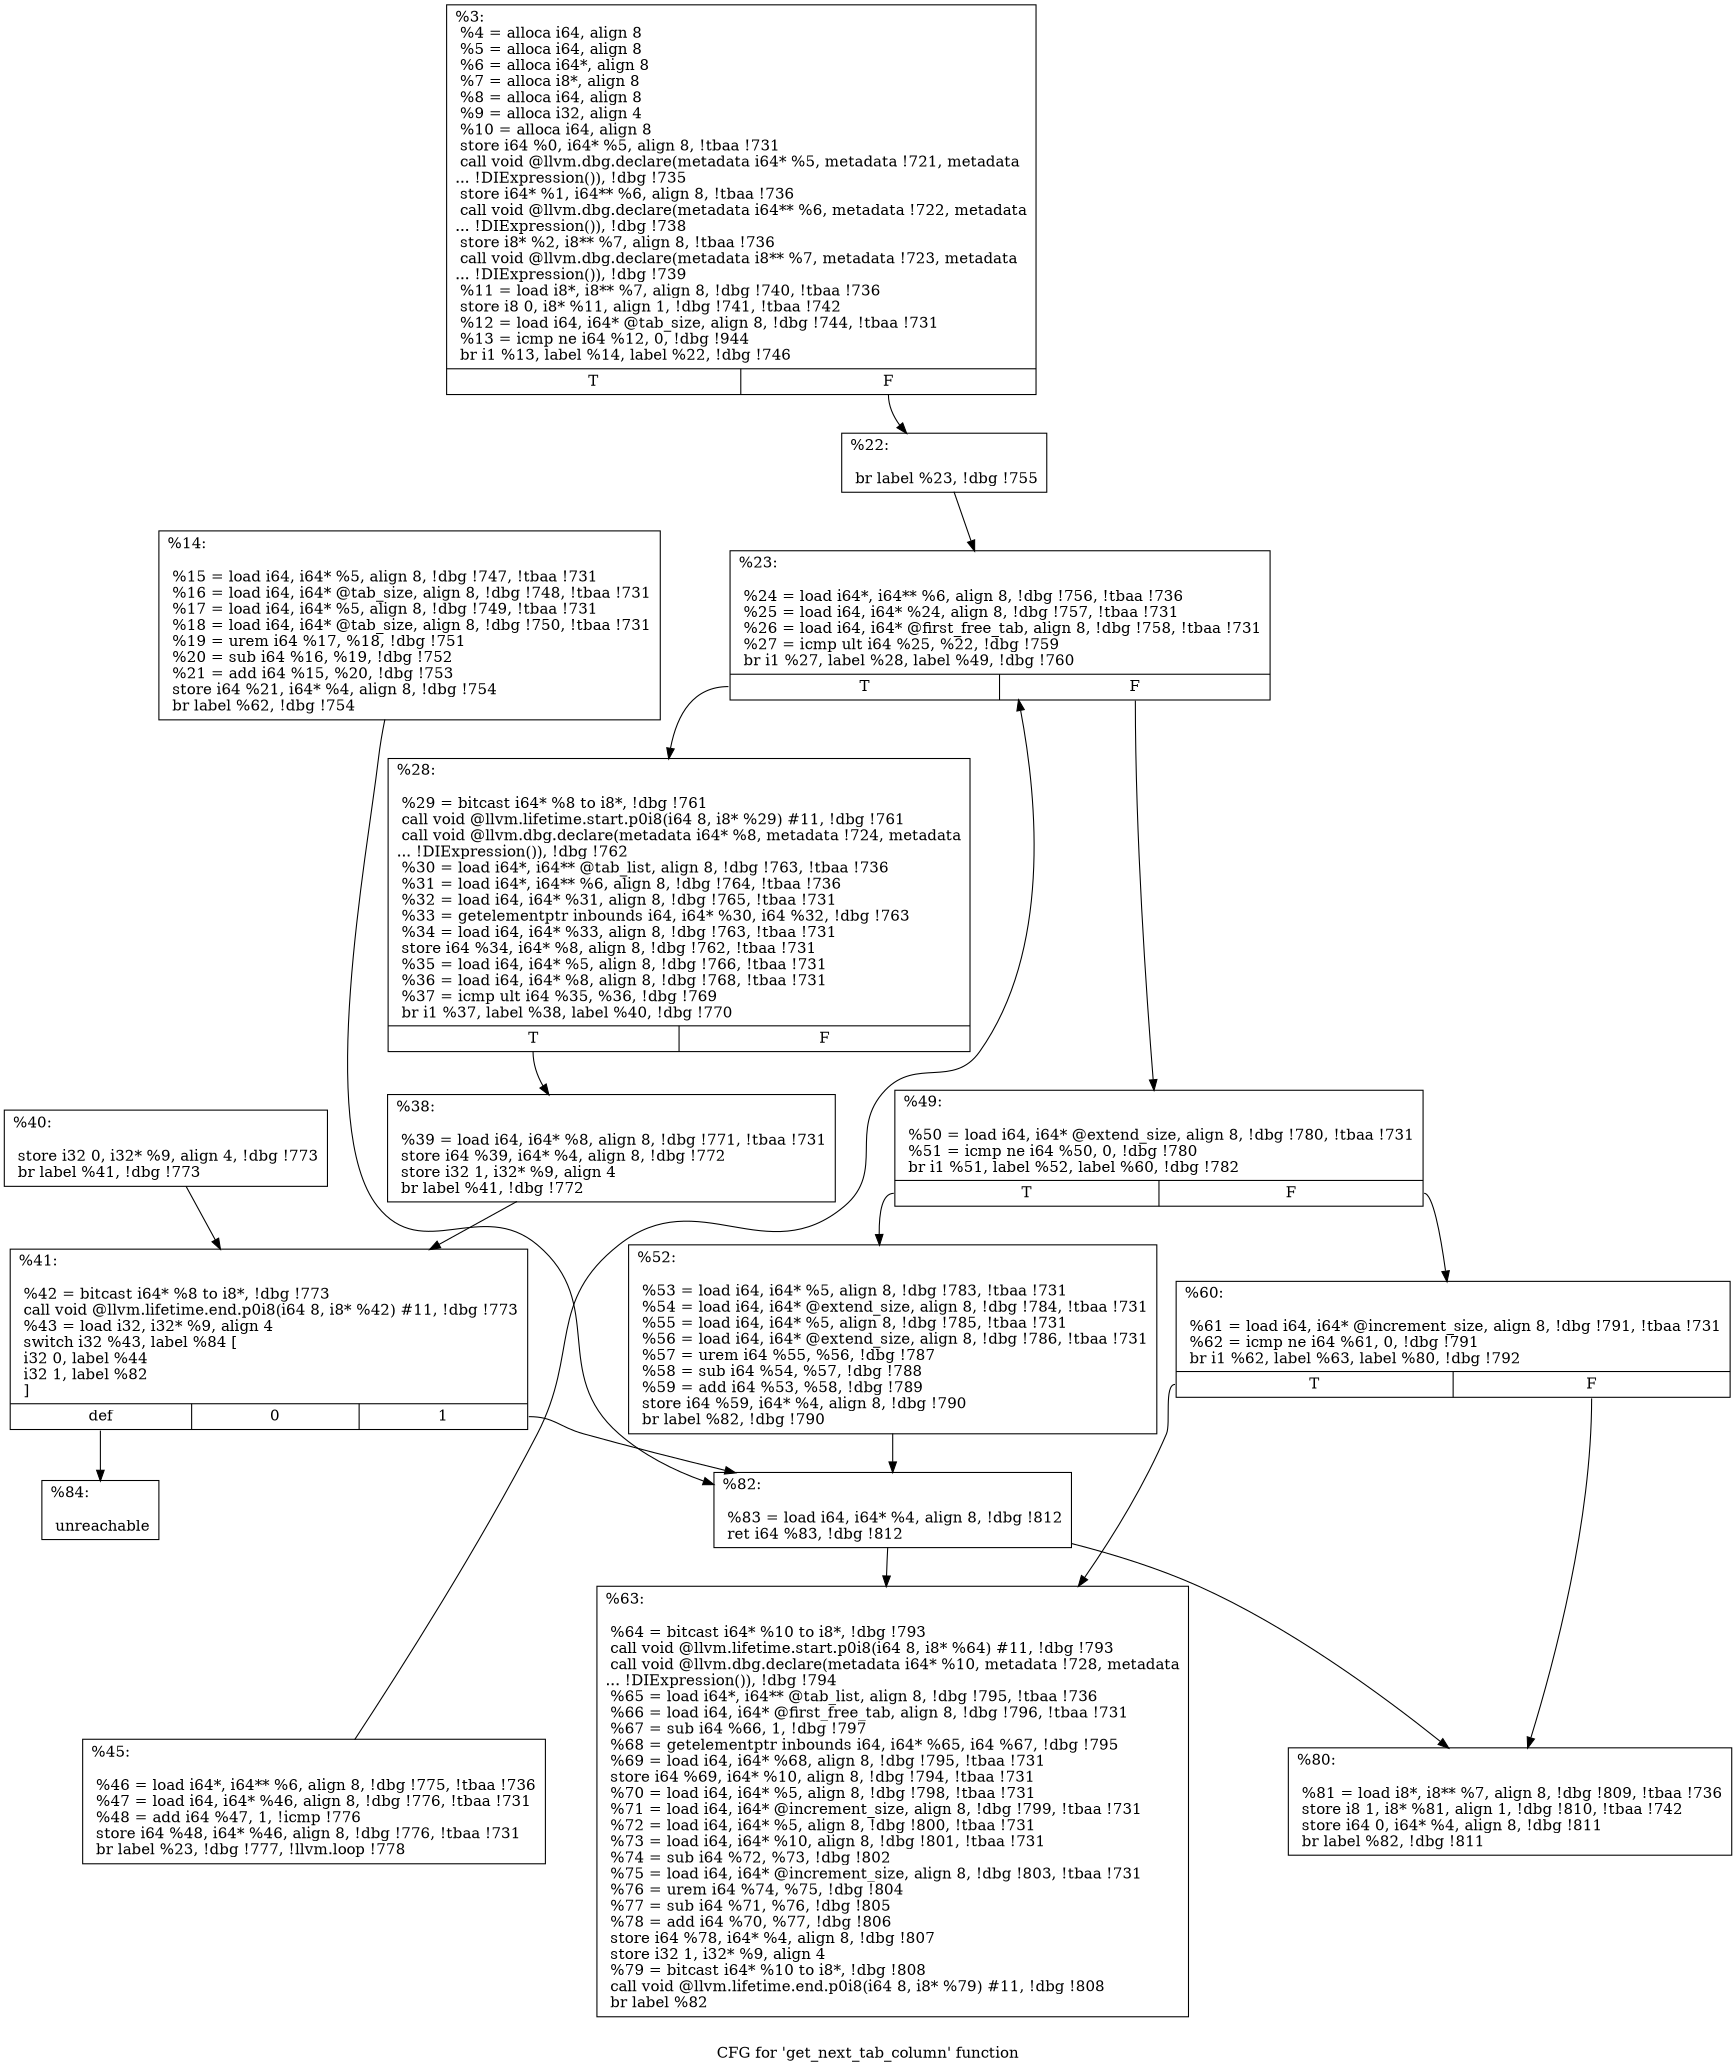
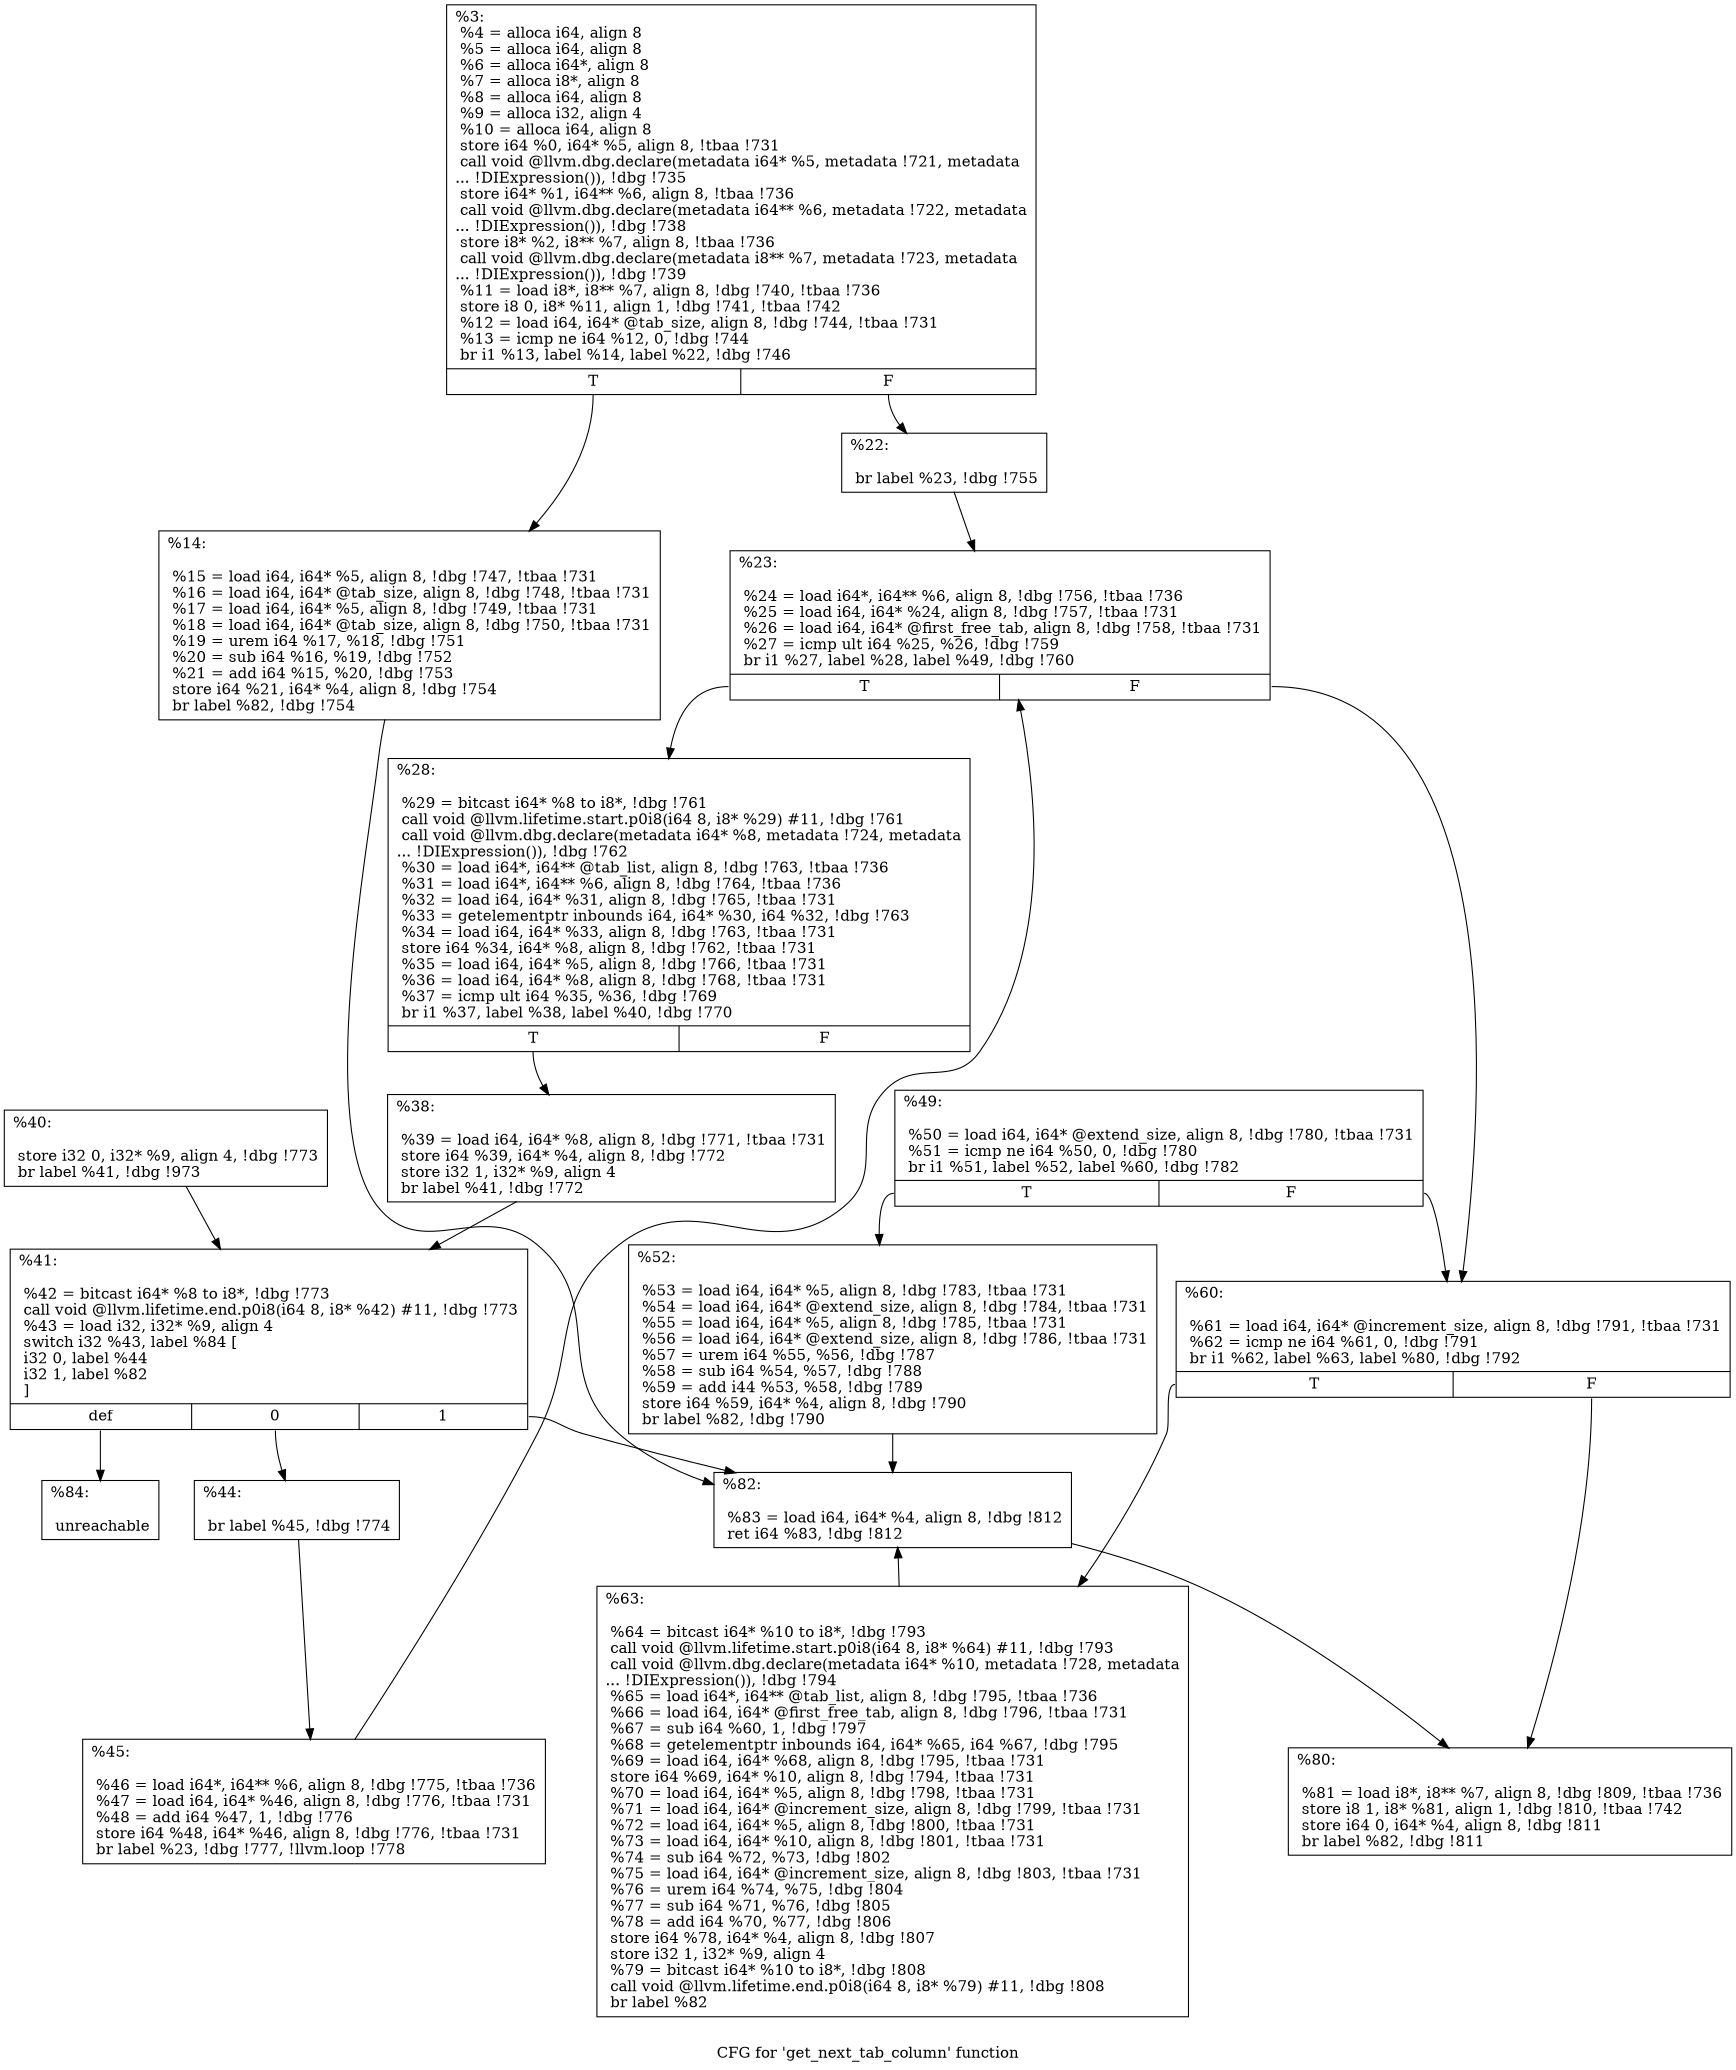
node "%3:": text "%13 = icmp ne i64 %12, 0, !dbg !944" -> "%13 = icmp ne i64 %12, 0, !dbg !744"
edge "%3:" -> "%14:": added
node "%23:": text "%27 = icmp ult i64 %25, %22, !dbg !759" -> "%27 = icmp ult i64 %25, %26, !dbg !759"
node "%14:": text "br label %62, !dbg !754" -> "br label %82, !dbg !754"
edge "%23:" -> "%49:": now "%23:" -> "%60:"
node "%40:": text "br label %41, !dbg !773" -> "br label %41, !dbg !973"
node "%52:": text "%59 = add i64 %53, %58, !dbg !789" -> "%59 = add i44 %53, %58, !dbg !789"
node "%44:": added
edge "%82:" -> "%63:": reversed
node "%63:": text "%67 = sub i64 %66, 1, !dbg !797" -> "%67 = sub i64 %60, 1, !dbg !797"
node "%45:": text "%48 = add i64 %47, 1, !icmp !776" -> "%48 = add i64 %47, 1, !dbg !776"
